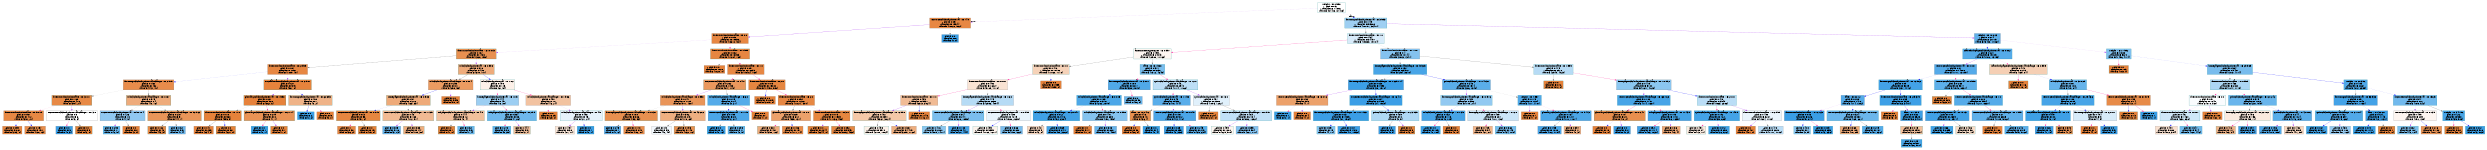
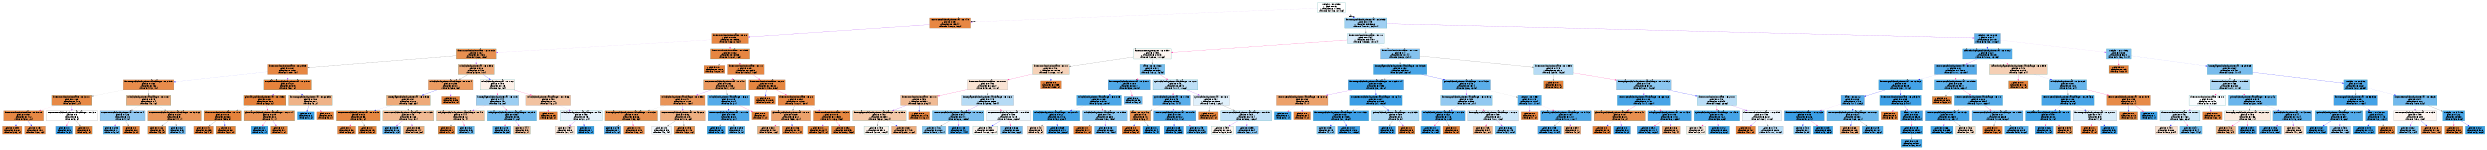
node "gini = 0.0 samples = 8 value = [0, 8]": removed
node "gini = 0.015 samples = 2991 value = [22, 2969]": fillcolor #e581397f -> #399de5fd
